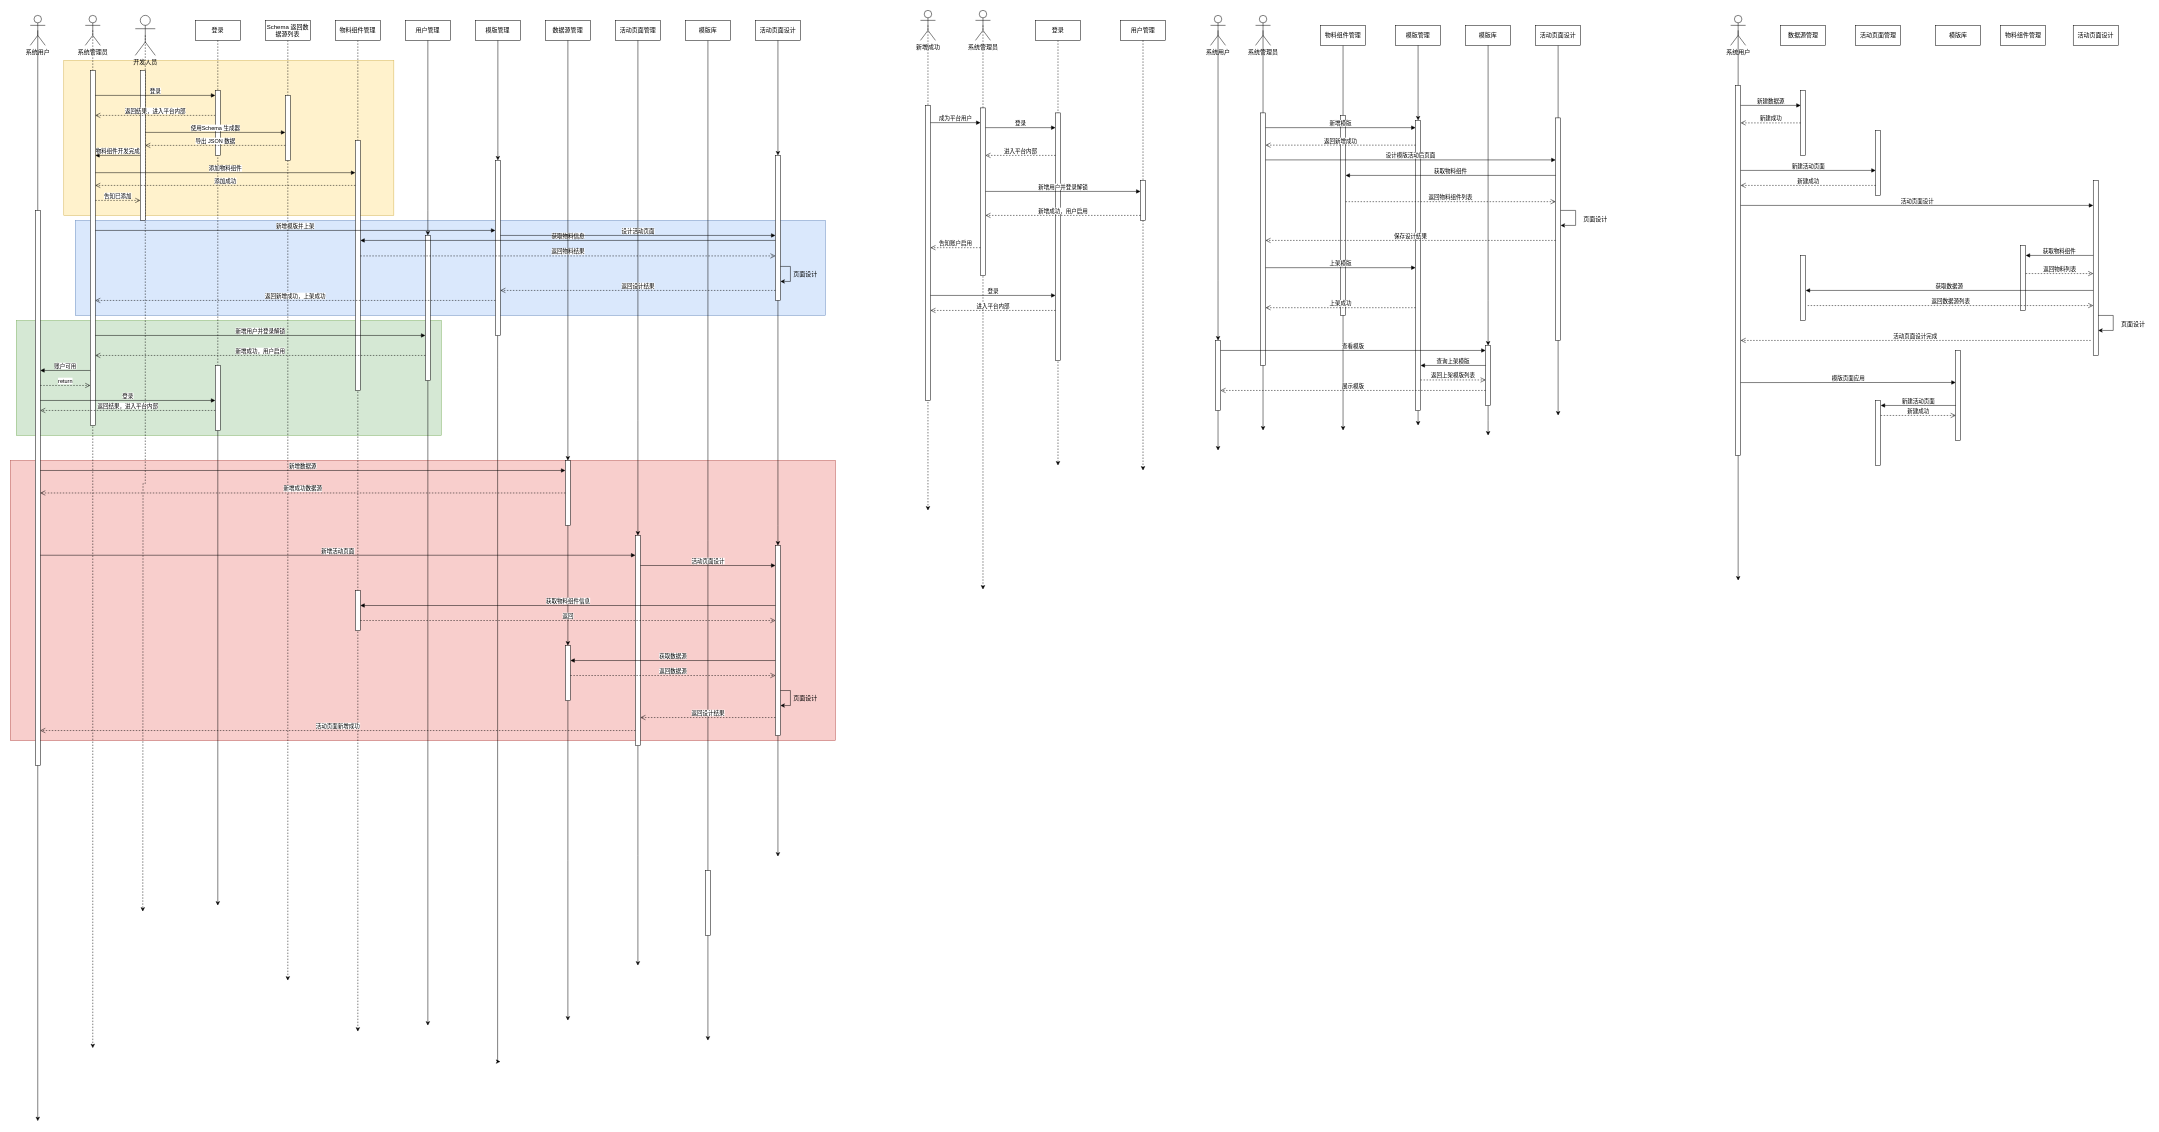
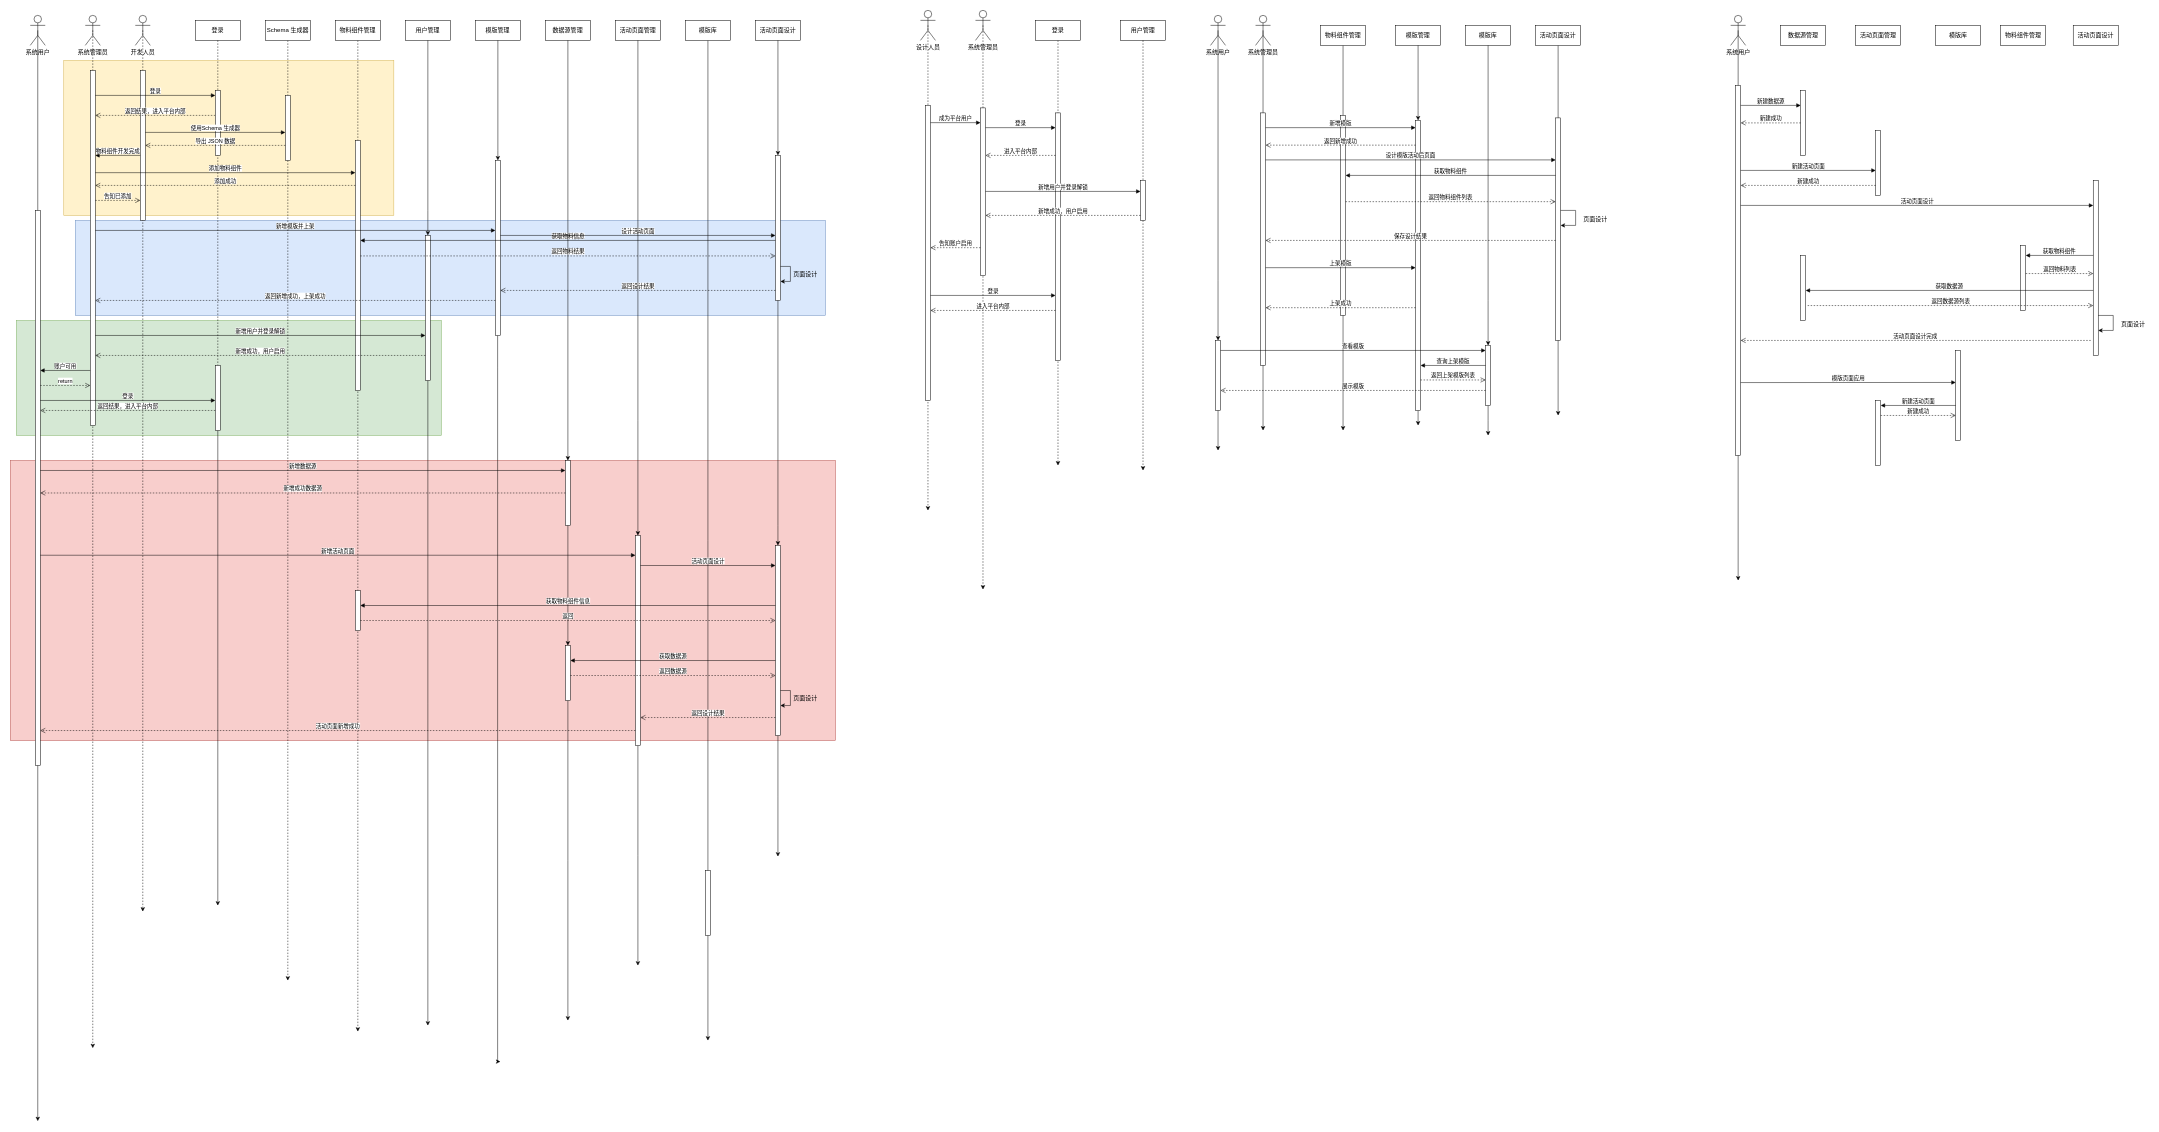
node "Schema 返回数据源列表": label "Schema 返回数据源列表" -> "Schema 生成器"
node "开发人员": size 20x40 -> 15x30
node "新增成功": label "新增成功" -> "设计人员"
